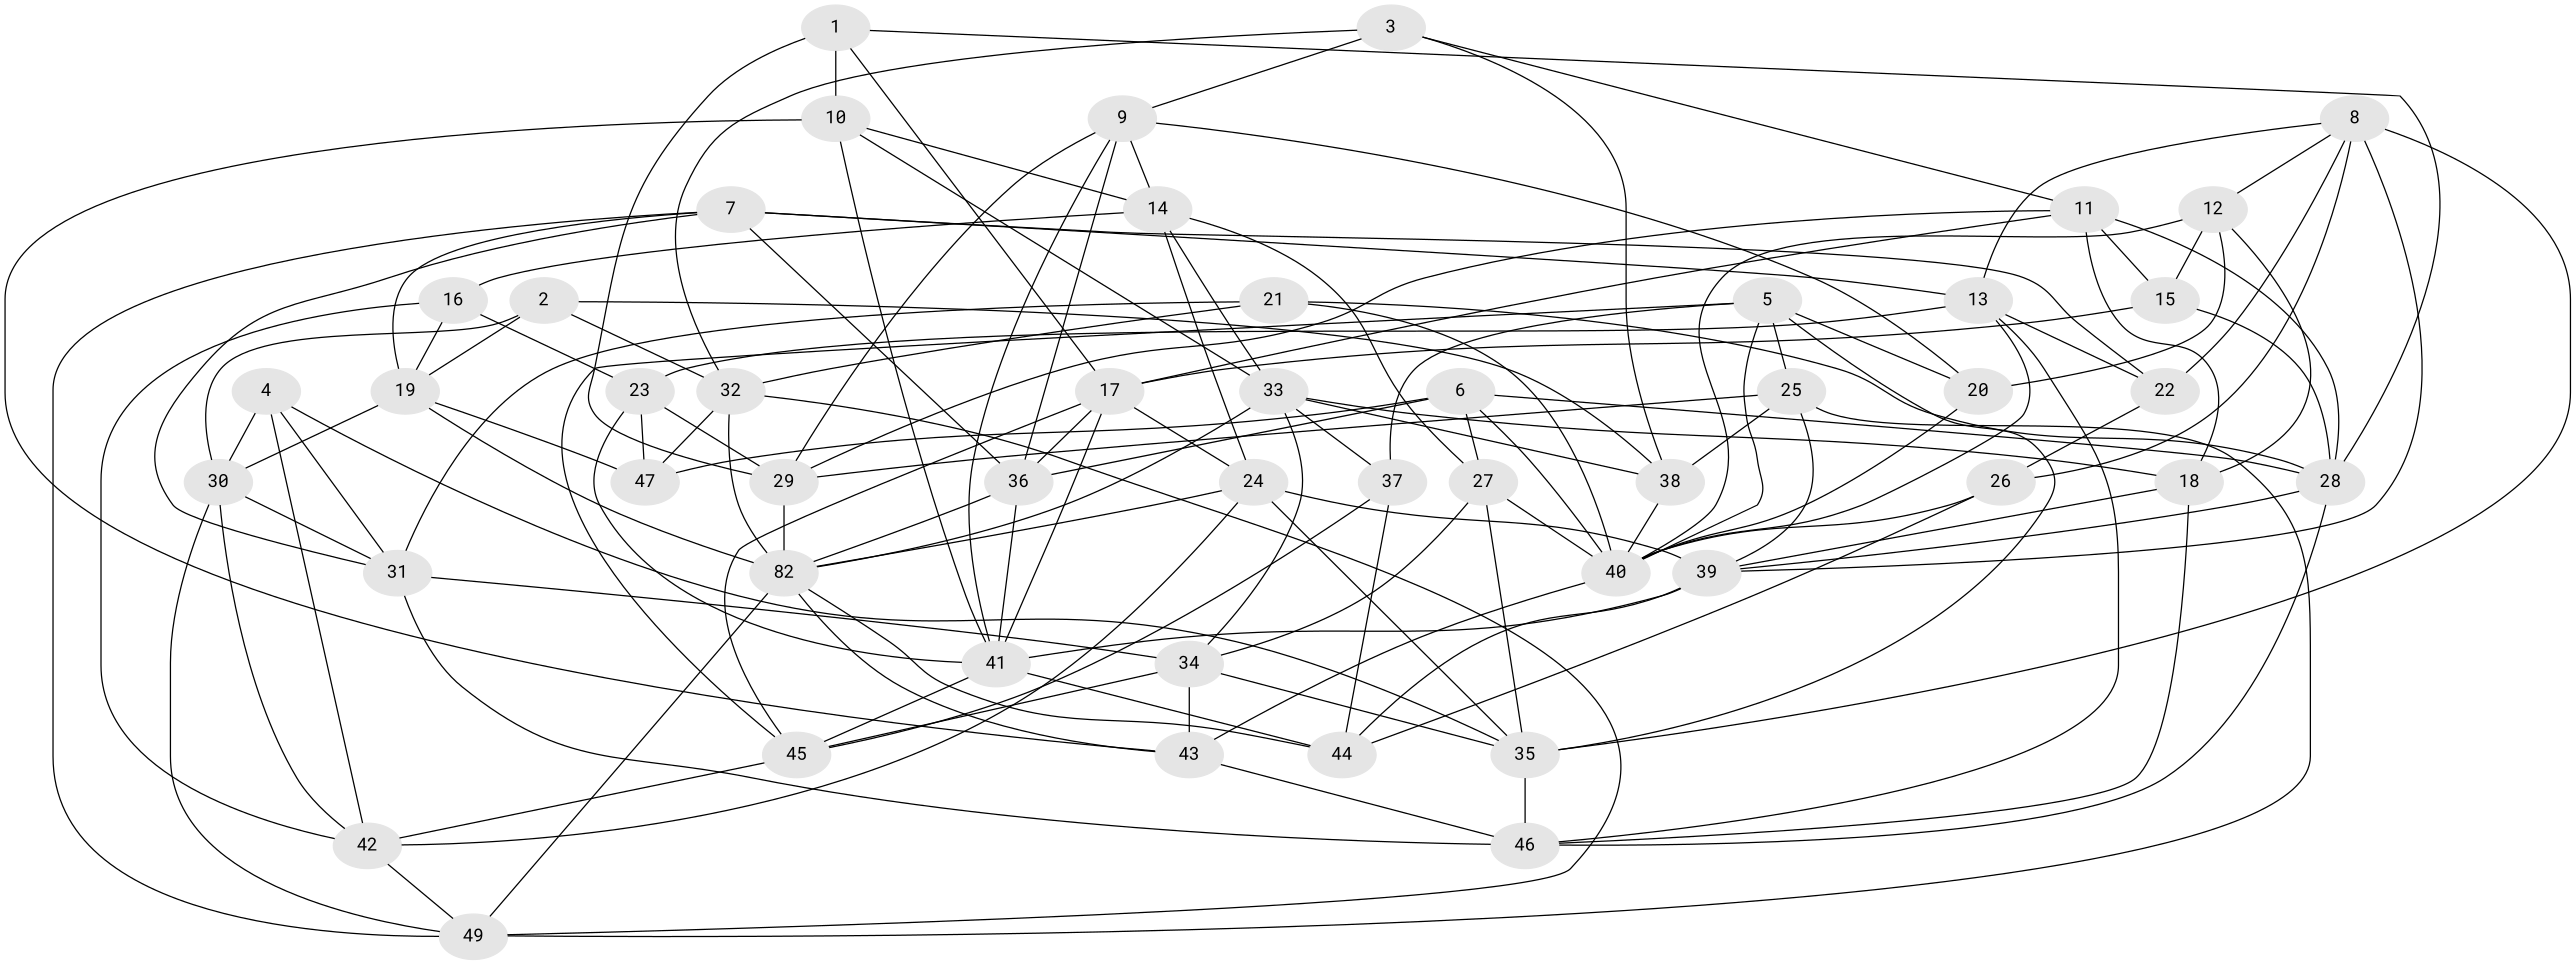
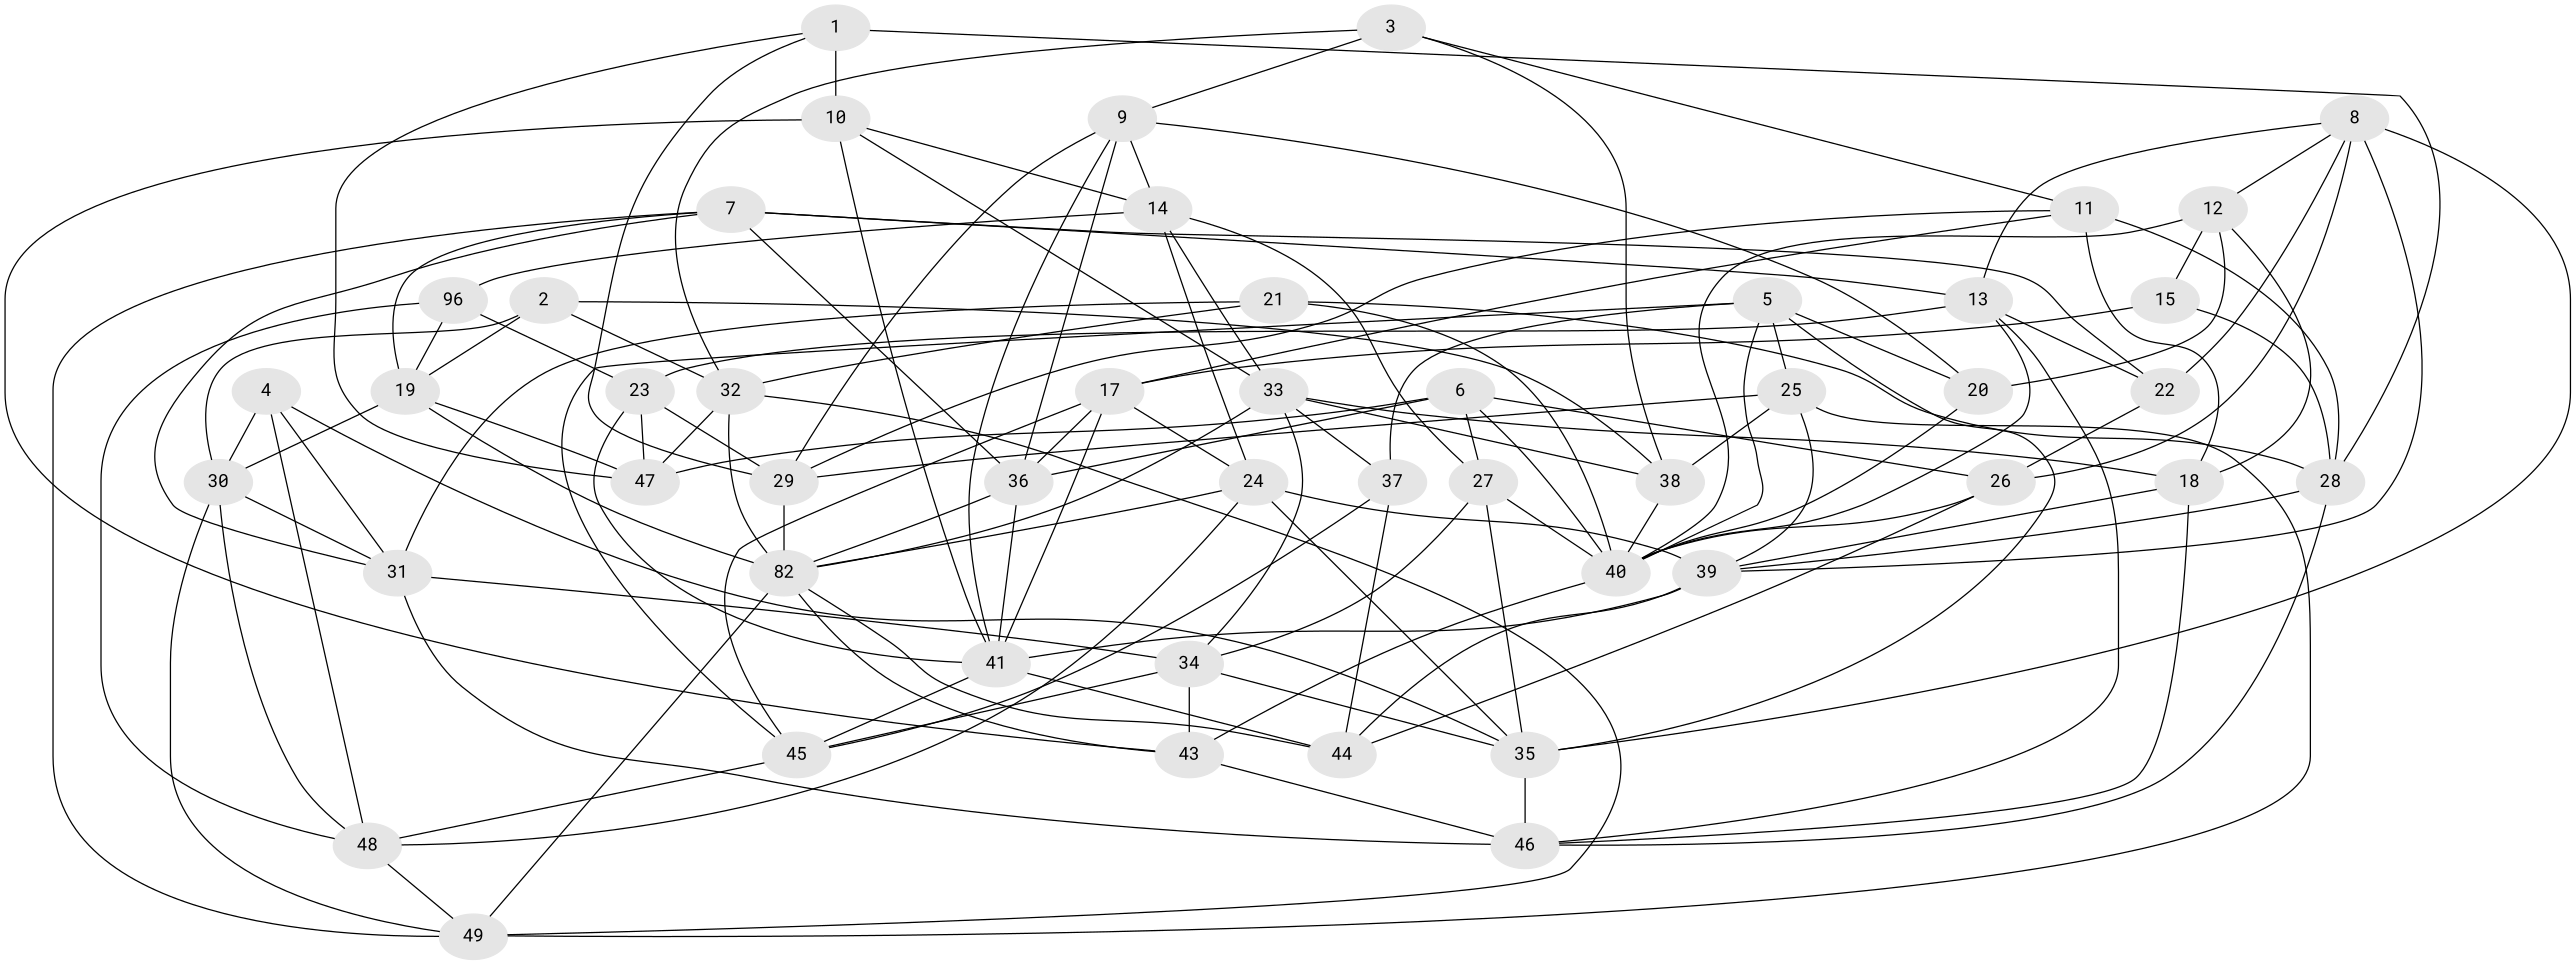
edge "1" -- "17": now "1" -- "47"
edge "11" -- "15": removed
node "16": label "16" -> "96"
edge "6" -- "28": now "6" -- "26"
node "42": label "42" -> "48"
